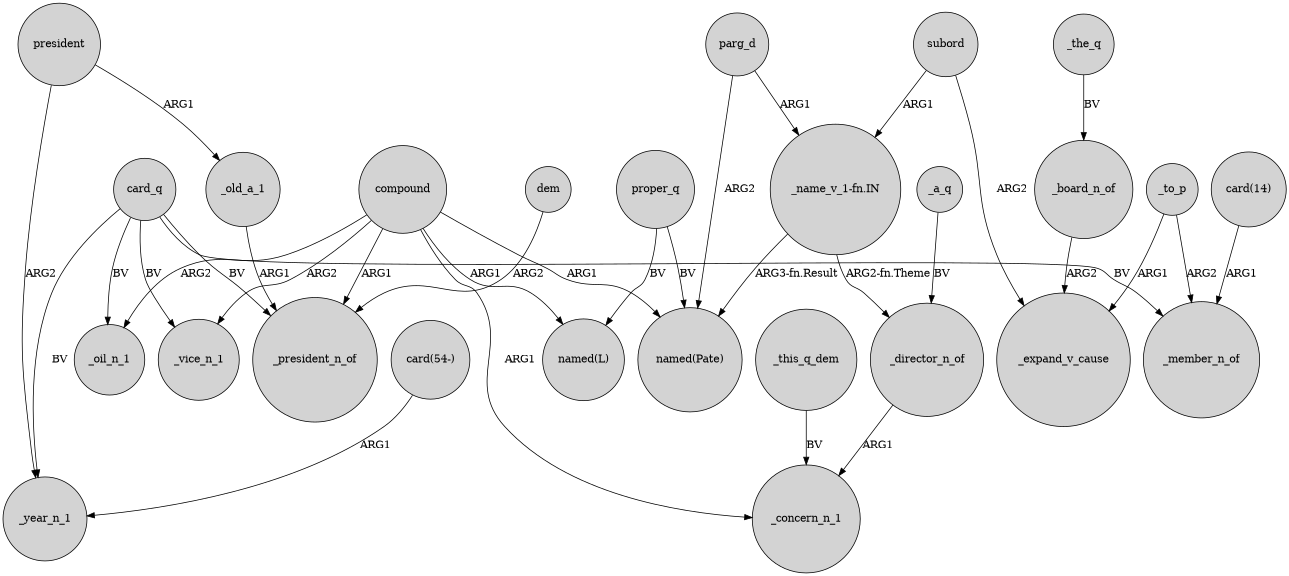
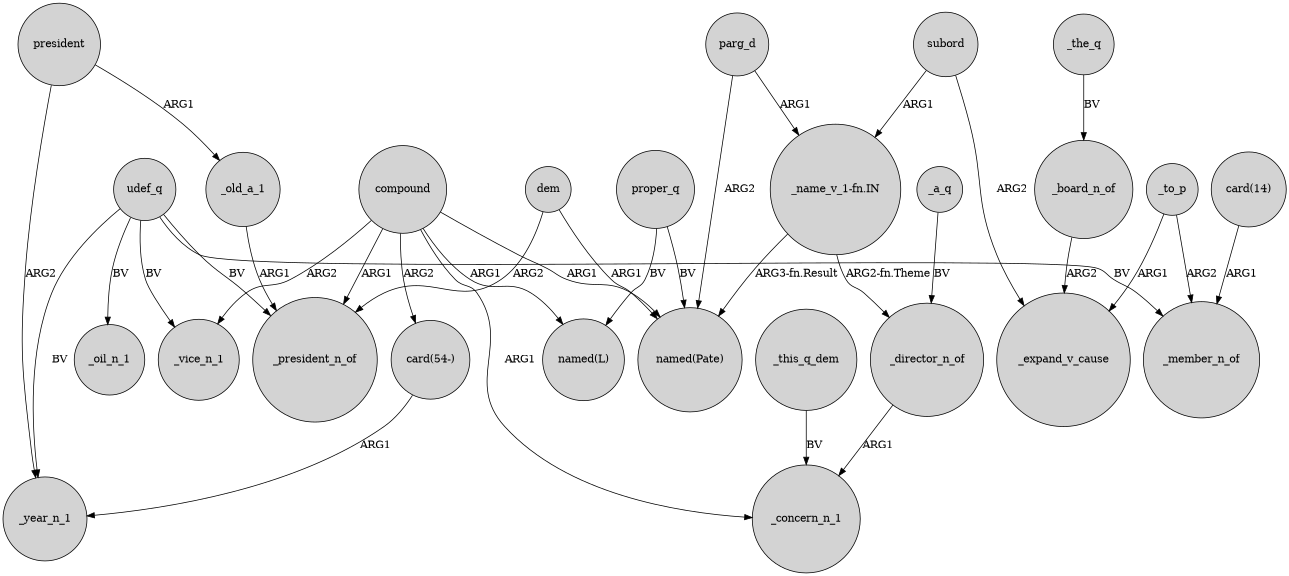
node "card_q": label "card_q" -> "udef_q"
edge "compound" -> "_oil_n_1": now "compound" -> "card(54-)"
edge "dem" -> "named(Pate)": added, label "ARG1"
